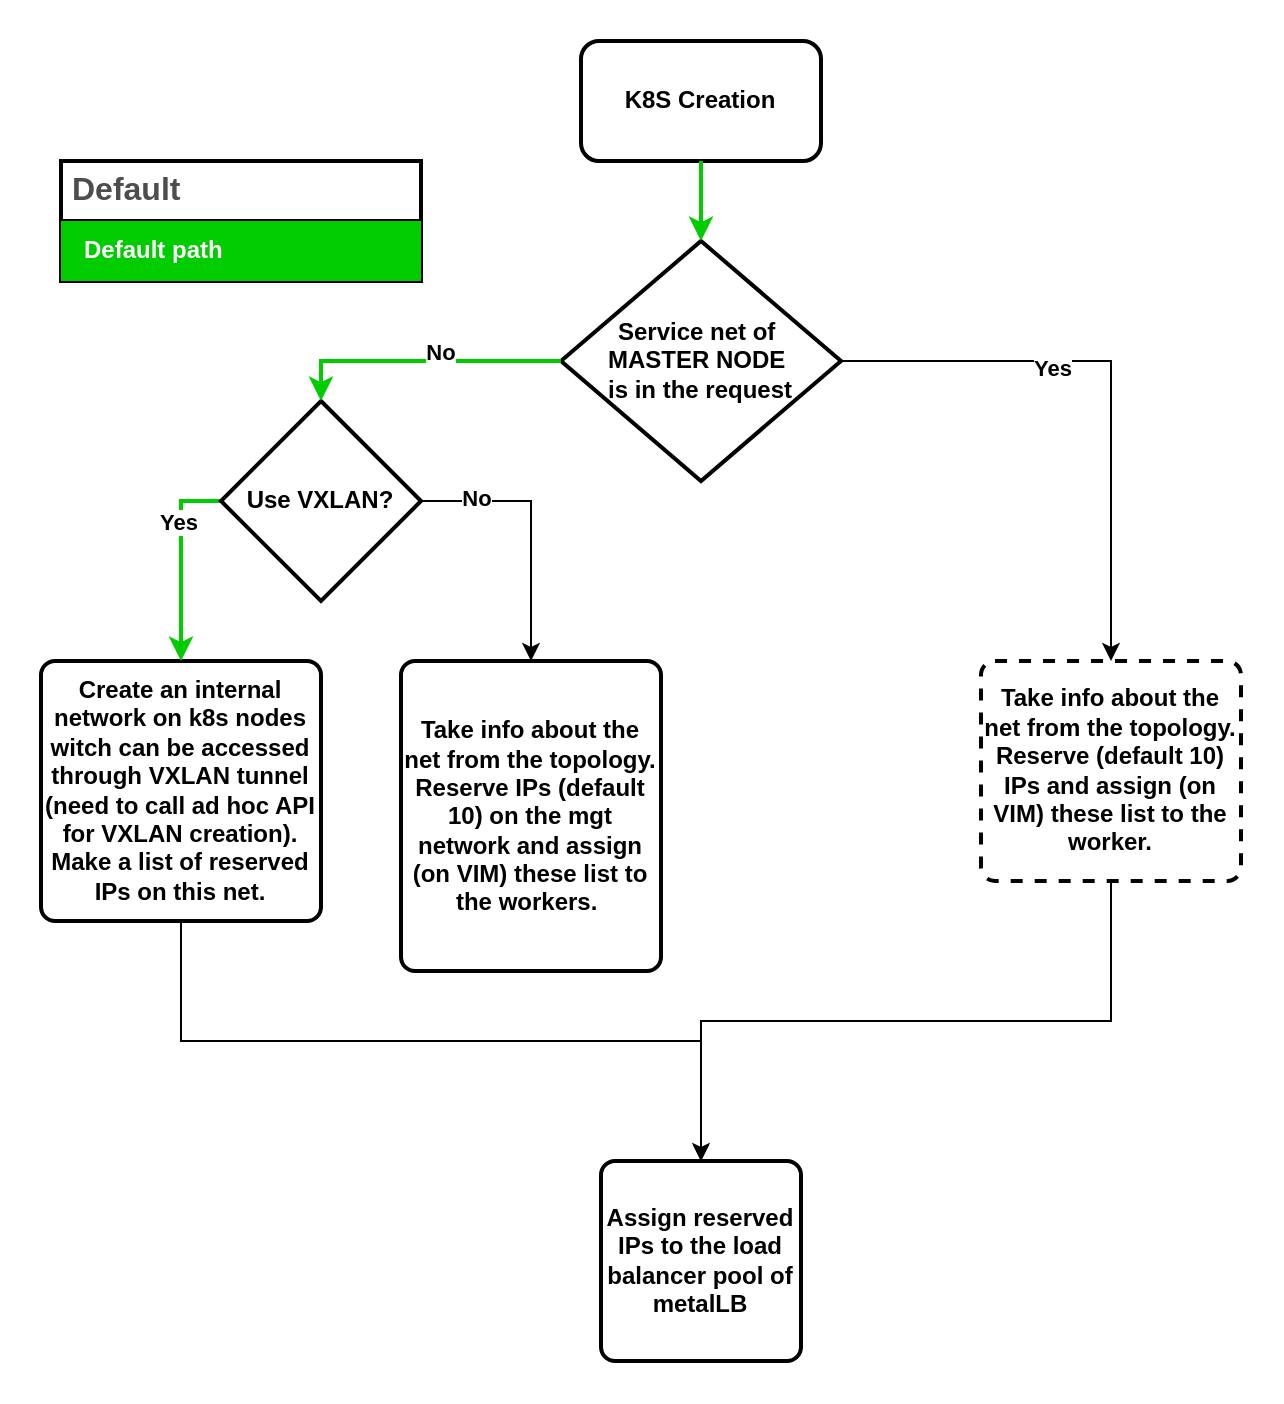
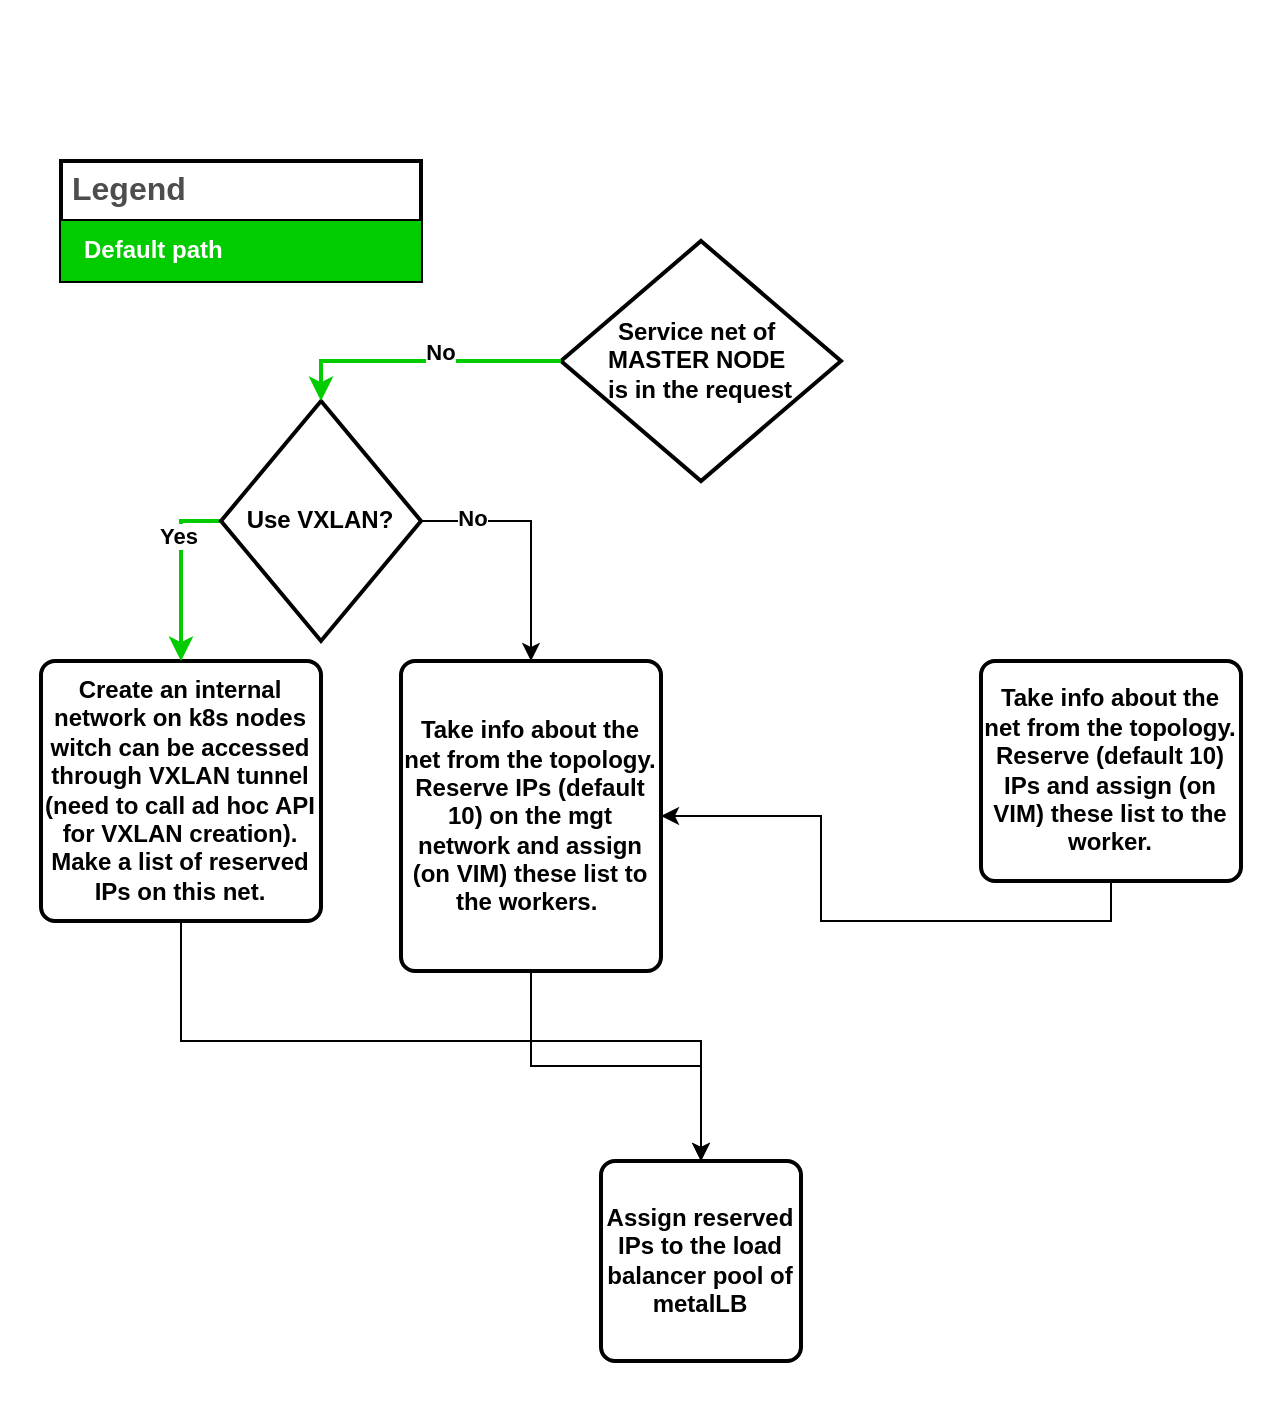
node "K8S Creation": removed
node "Default": label "Default" -> "Legend"
edge "K8S Creation" -> "Service net of MASTER NODE is in the request": removed
edge "Service net of MASTER NODE is in the request" -> "Take info about the net from the topology. Reserve (default 10) IPs and assign (on VIM) these list to the worker.": removed, label "Yes"
node "Use VXLAN?": size 200x200 -> 200x240
node "Take info about the net from the topology. Reserve (default 10) IPs and assign (on VIM) these list to the worker.": style dashed -> solid
edge "Take info about the net from the topology. Reserve (default 10) IPs and assign (on VIM) these list to the worker." -> "Assign reserved IPs to the load balancer pool of metalLB": now "Take info about the net from the topology. Reserve (default 10) IPs and assign (on VIM) these list to the worker." -> "Take info about the net from the topology. Reserve IPs (default 10) on the mgt network and assign (on VIM) these list to the workers."
edge "Create an internal network on k8s nodes witch can be accessed through VXLAN tunnel (need to call ad hoc API for VXLAN creation). Make a list of reserved IPs on this net." -> "Assign reserved IPs to the load balancer pool of metalLB": arrowhead open -> classic
edge "Take info about the net from the topology. Reserve IPs (default 10) on the mgt network and assign (on VIM) these list to the workers." -> "Assign reserved IPs to the load balancer pool of metalLB": added
